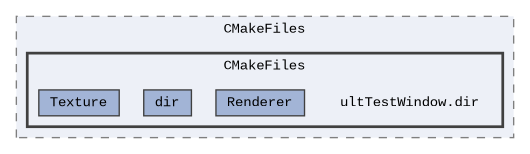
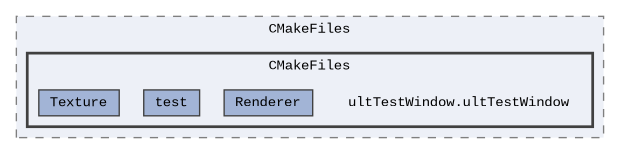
node "dir": label "dir" -> "test"
node "ultTestWindow.dir": label "ultTestWindow.dir" -> "ultTestWindow.ultTestWindow"
